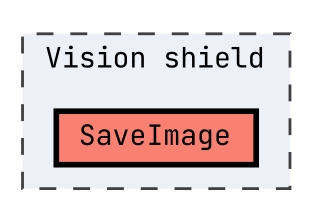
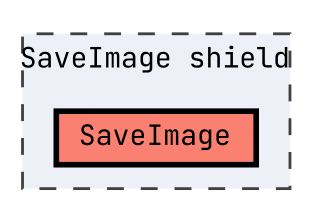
cluster "Vision shield": label "Vision shield" -> "SaveImage shield"
